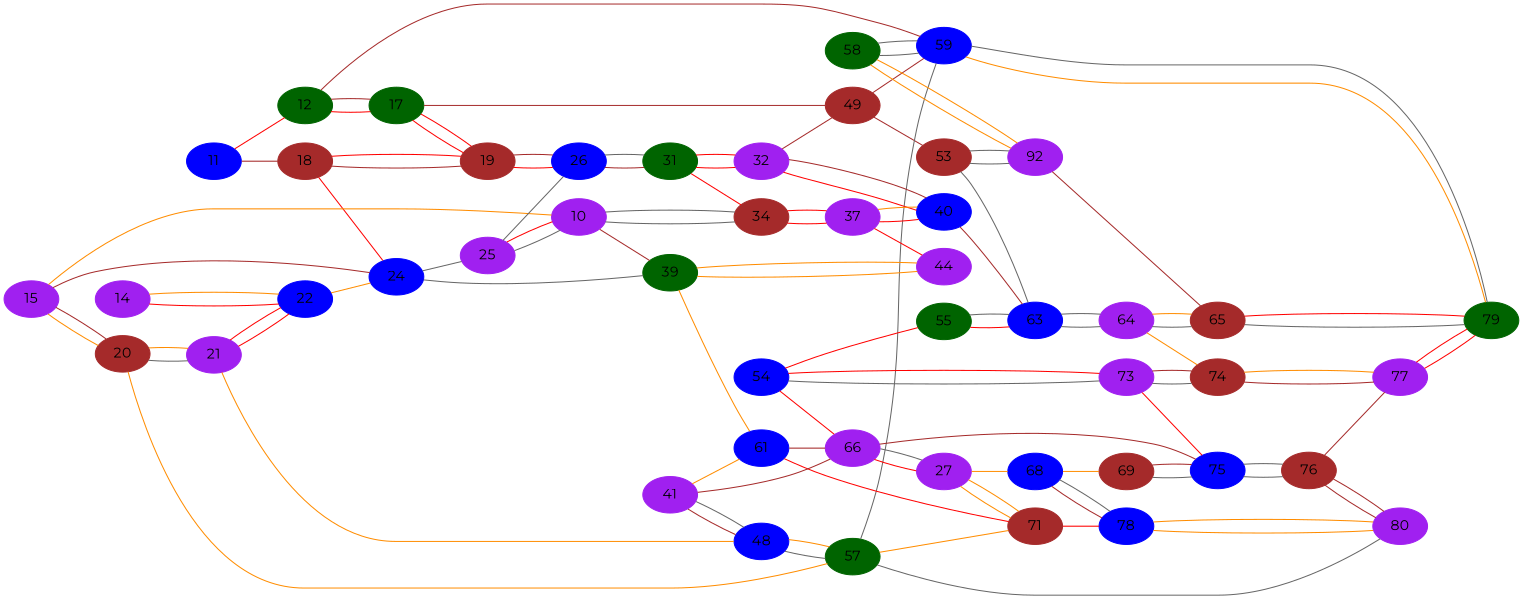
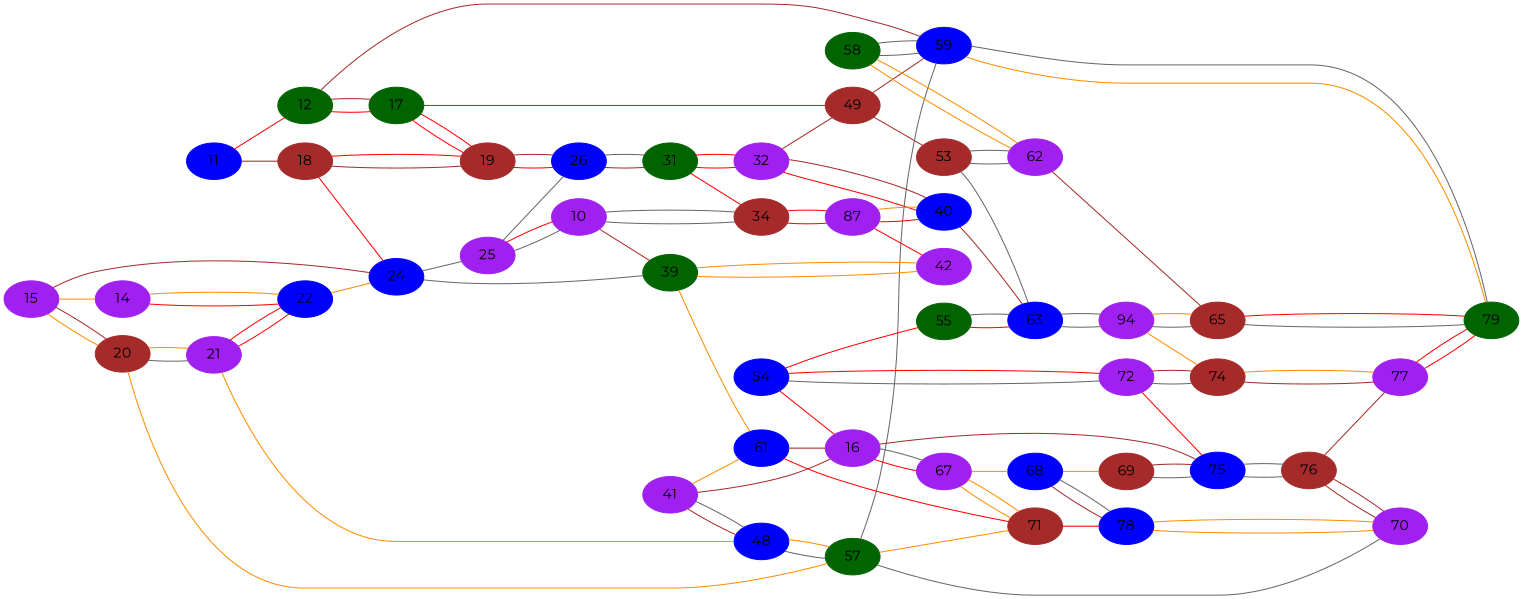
node "92": label "92" -> "62"
edge "10" -- "15": now "14" -- "15"
node "37": label "37" -> "87"
node "44": label "44" -> "42"
node "64": label "64" -> "94"
node "73": label "73" -> "72"
node "66": label "66" -> "16"
node "27": label "27" -> "67"
node "80": label "80" -> "70"
